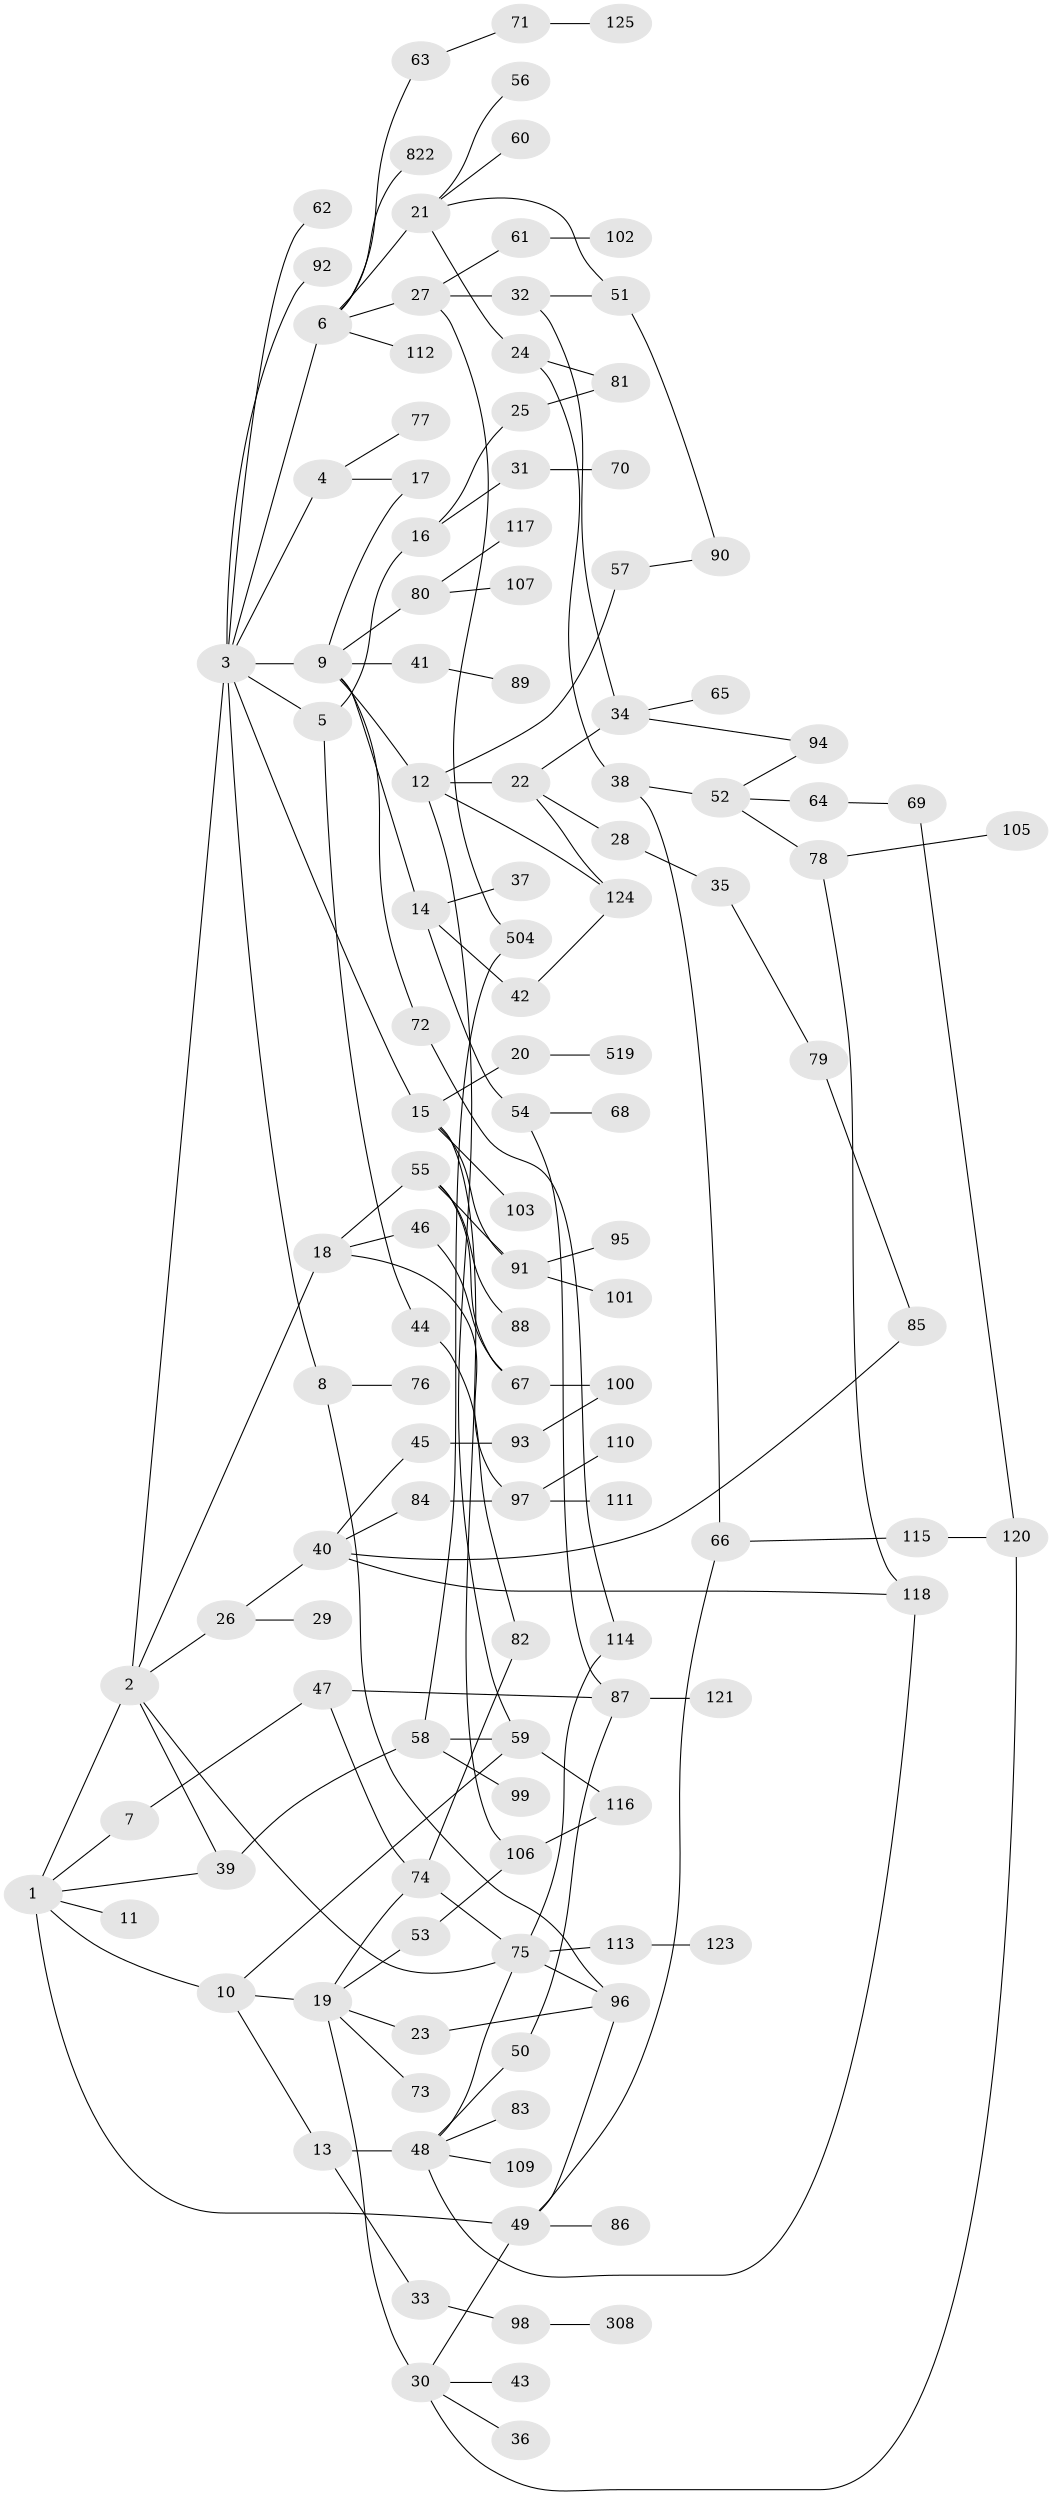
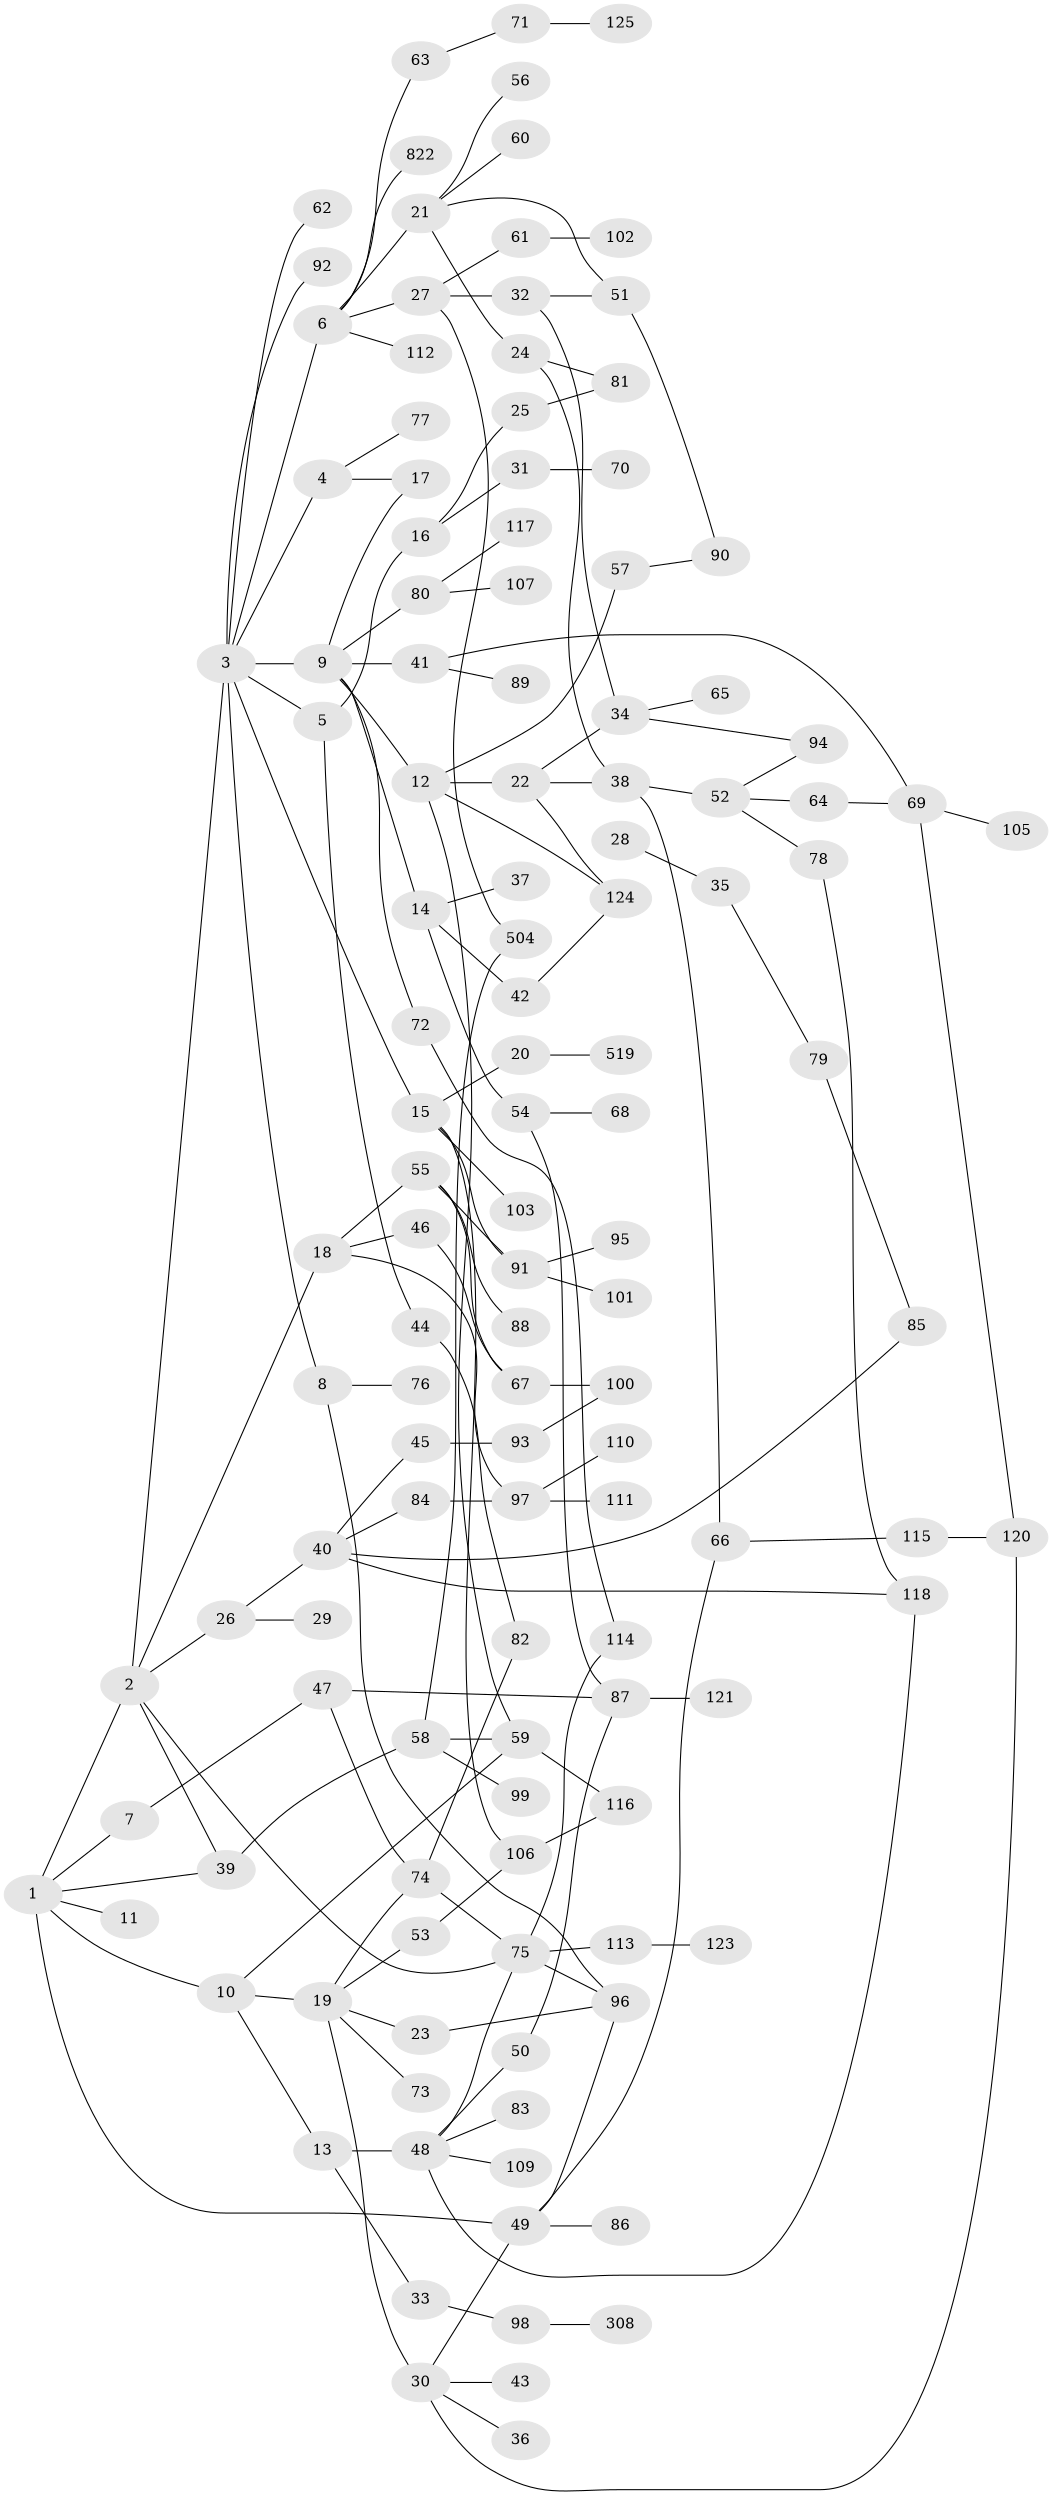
edge "41" -- "69": added
edge "22" -- "28": now "22" -- "38"
edge "105" -- "78": now "105" -- "69"
